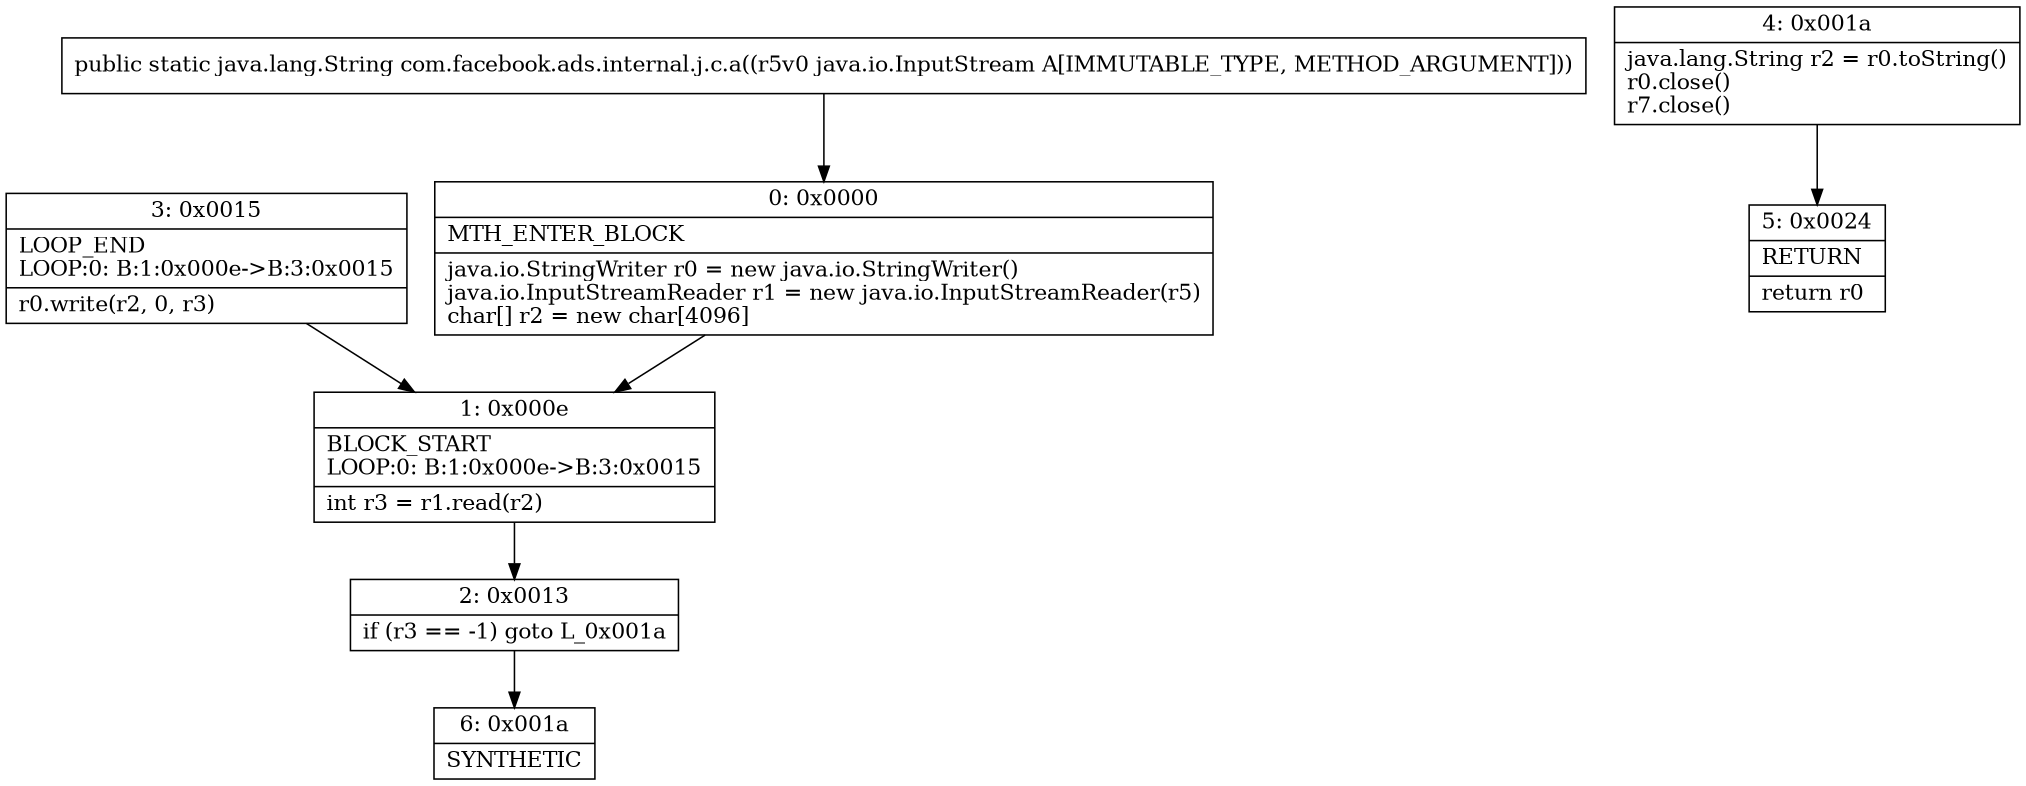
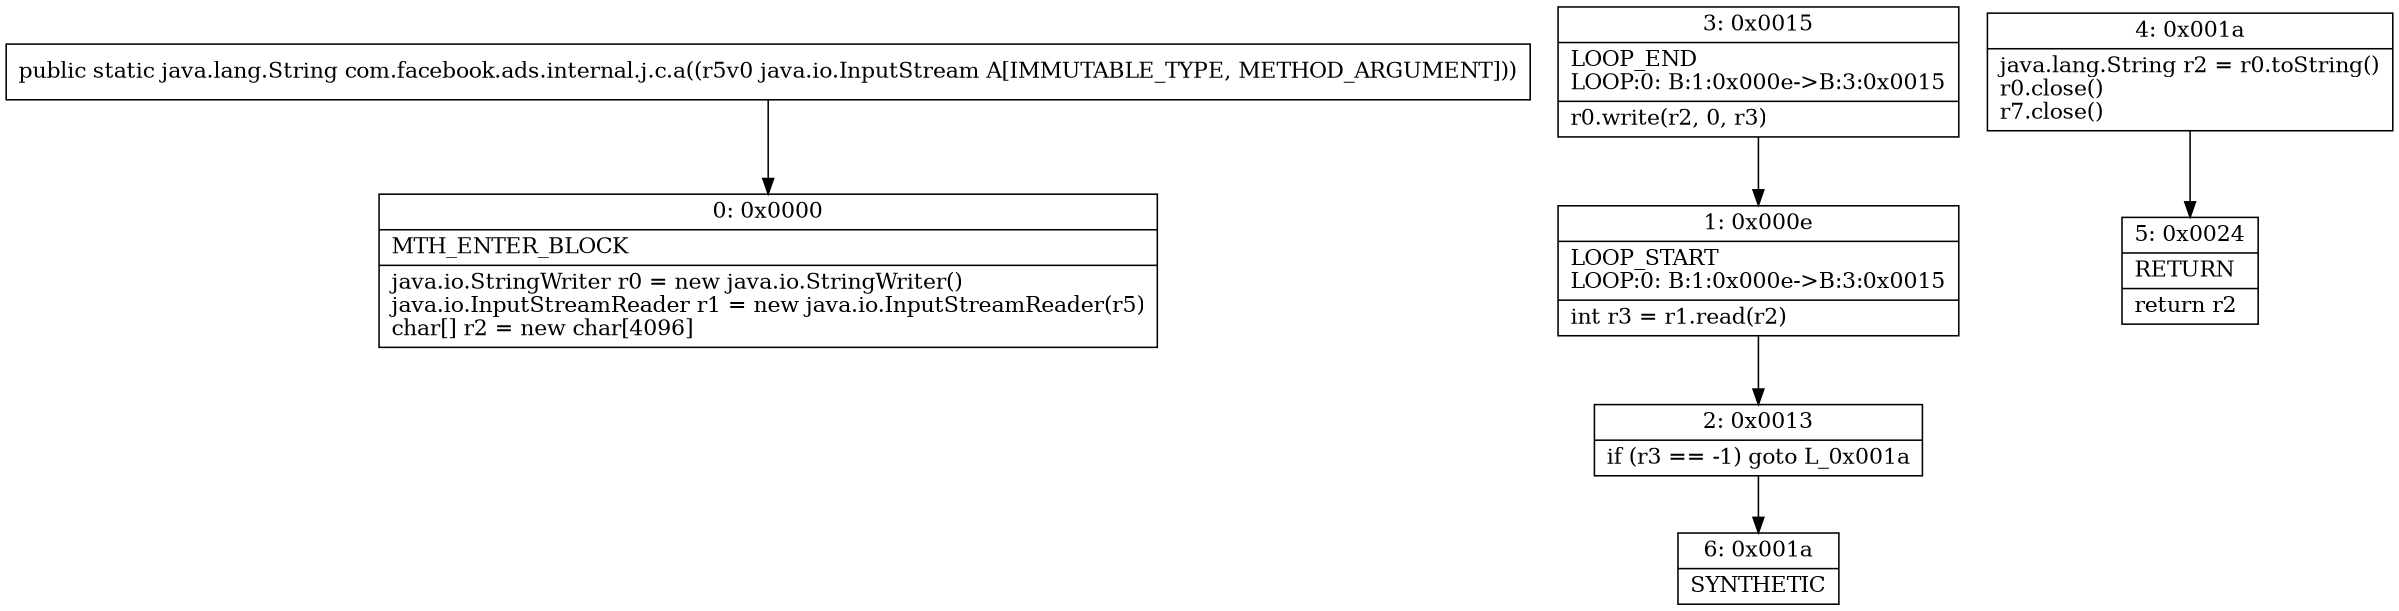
node "5: 0x0024": text "return r0" -> "return r2"
edge "0: 0x0000" -> "1: 0x000e": removed
node "1: 0x000e": text "BLOCK_START" -> "LOOP_START"
